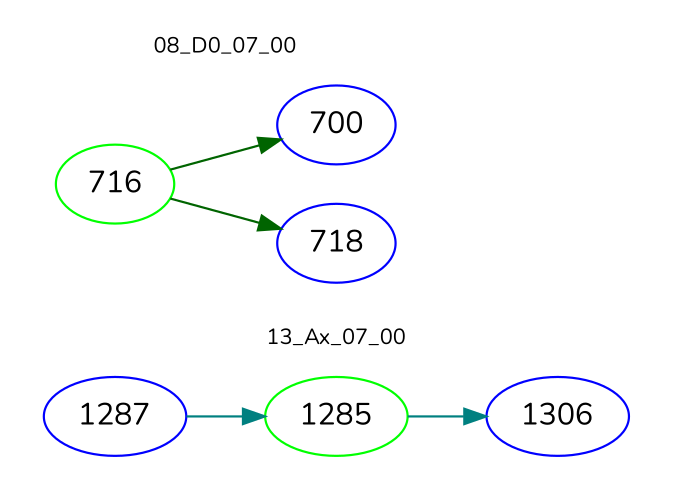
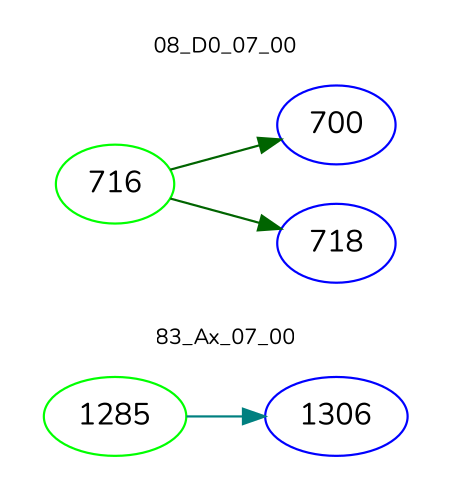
cluster "13_Ax_07_00": label "13_Ax_07_00" -> "83_Ax_07_00"
node "1287": removed
